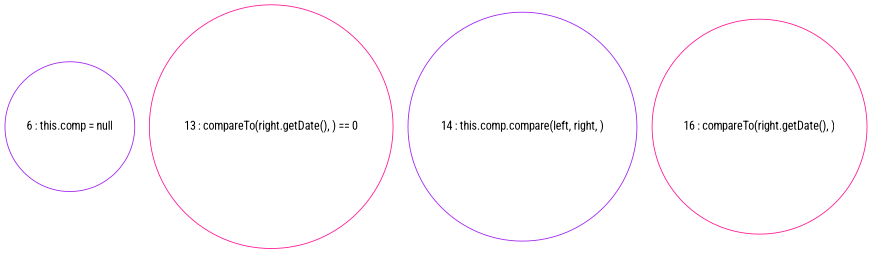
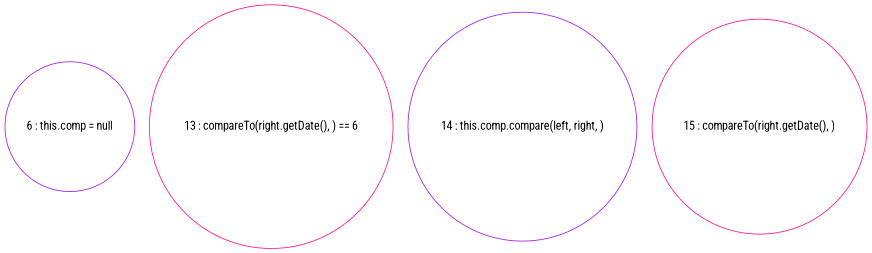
node "13 : compareTo(right.getDate(), ) == 0": label "13 : compareTo(right.getDate(), ) == 0" -> "13 : compareTo(right.getDate(), ) == 6"
node "16 : compareTo(right.getDate(), )": label "16 : compareTo(right.getDate(), )" -> "15 : compareTo(right.getDate(), )"
